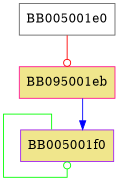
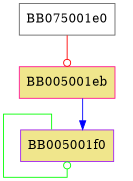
node "BB005001e0": label "BB005001e0" -> "BB075001e0"
node "BB095001eb": label "BB095001eb" -> "BB005001eb"
